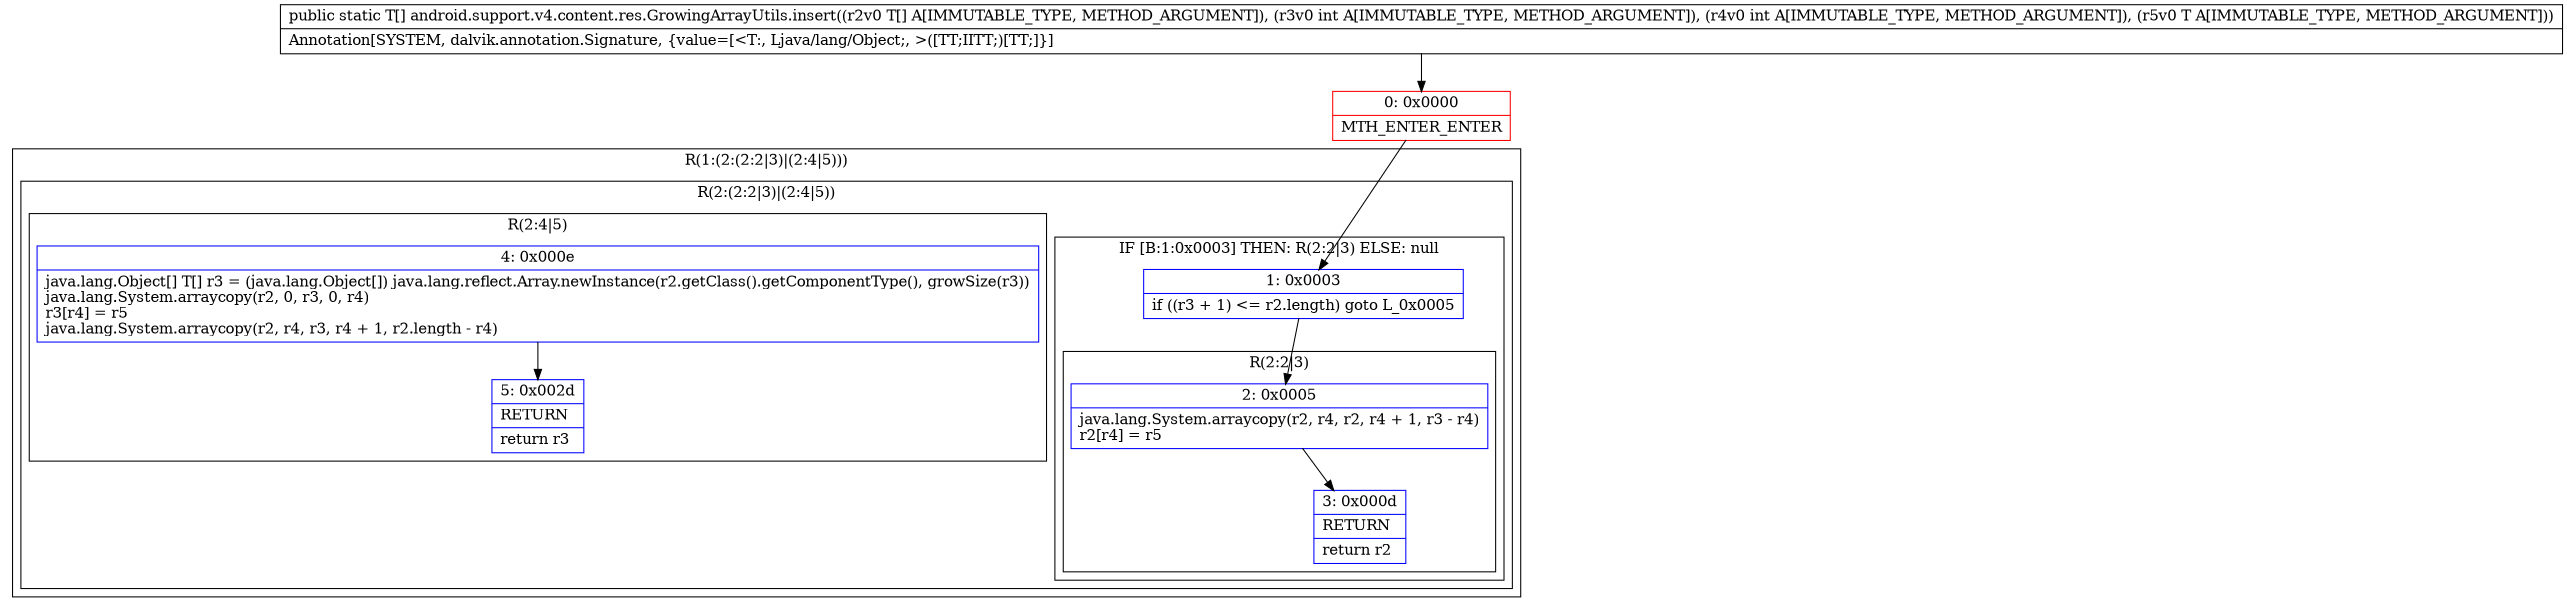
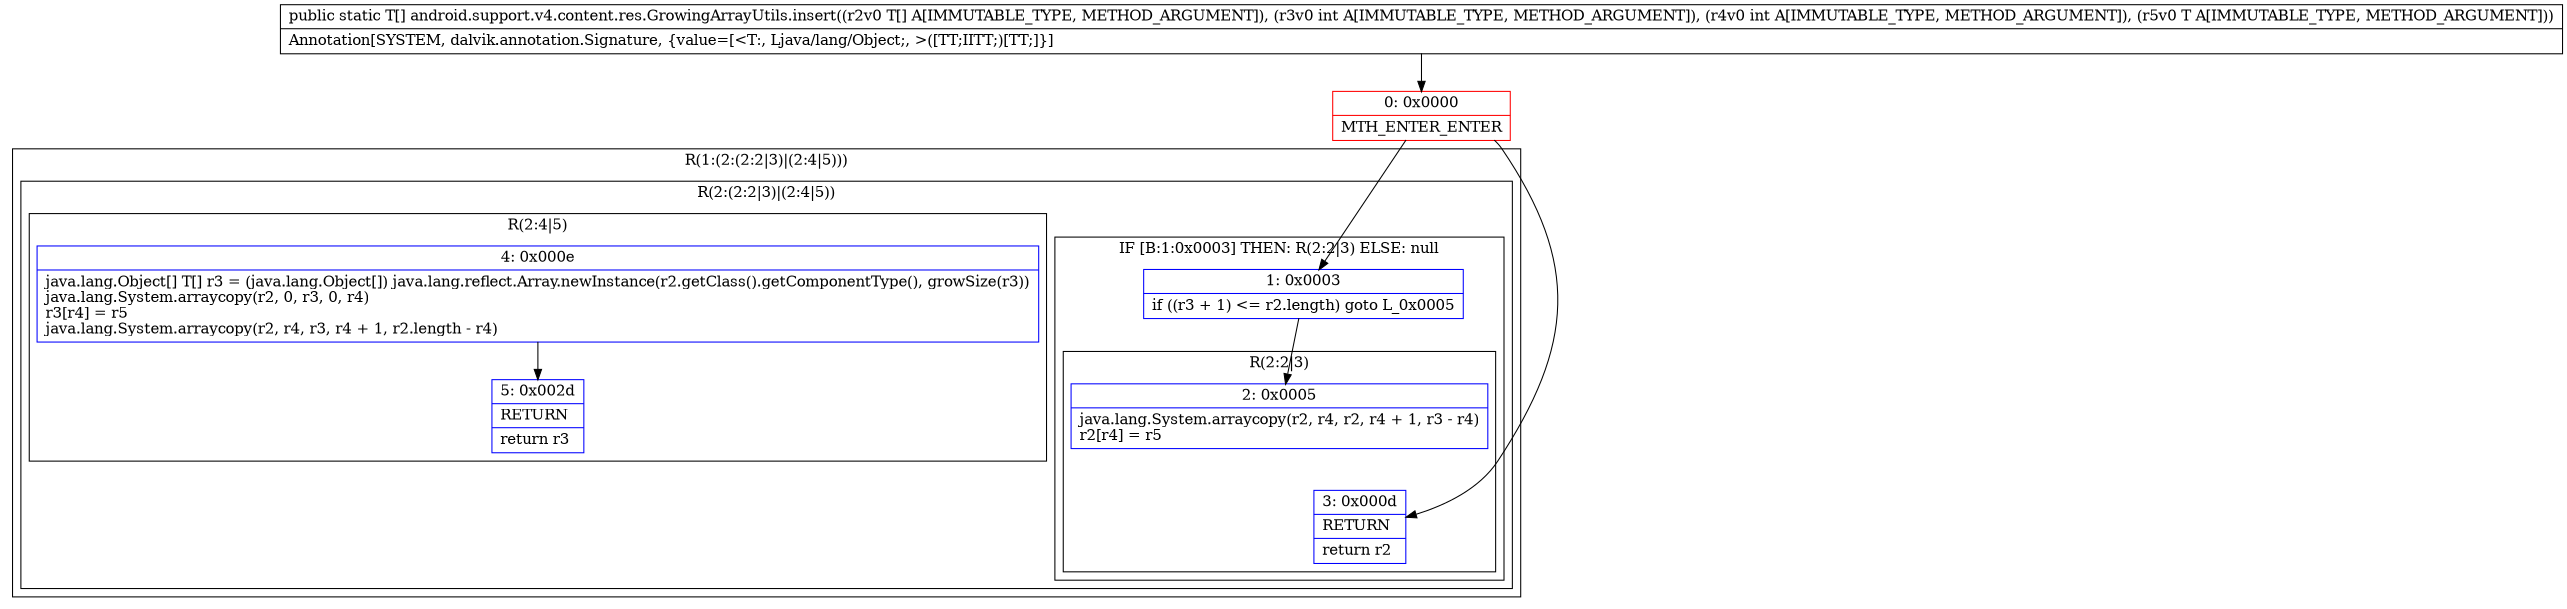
edge "2: 0x0005" -> "3: 0x000d": now "0: 0x0000" -> "3: 0x000d"
